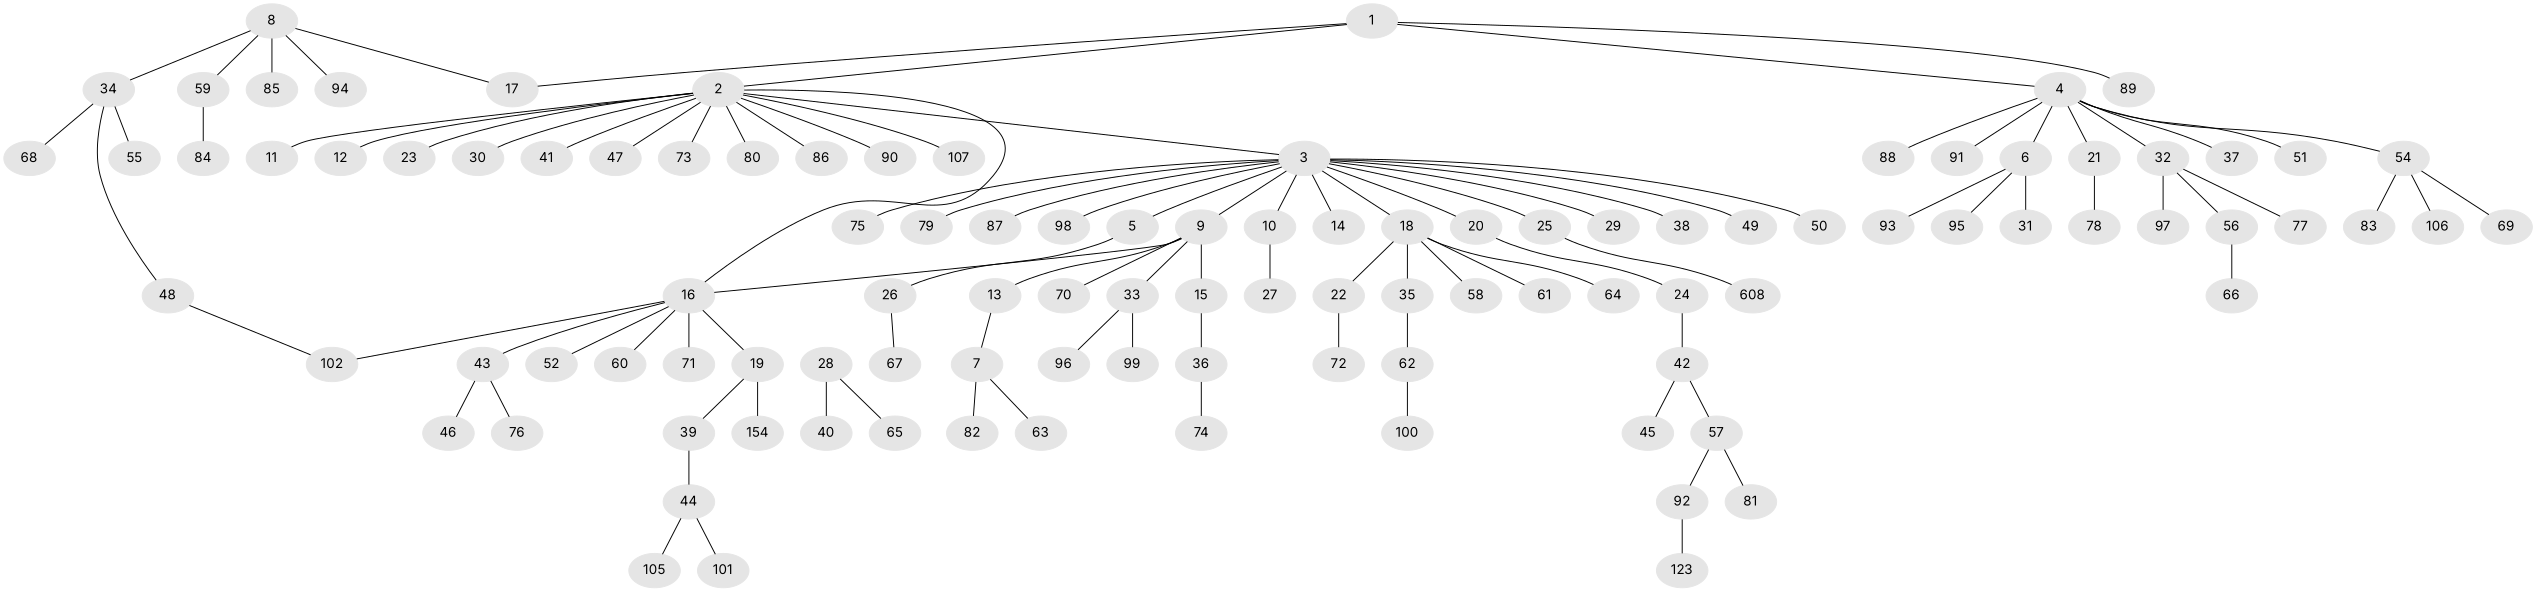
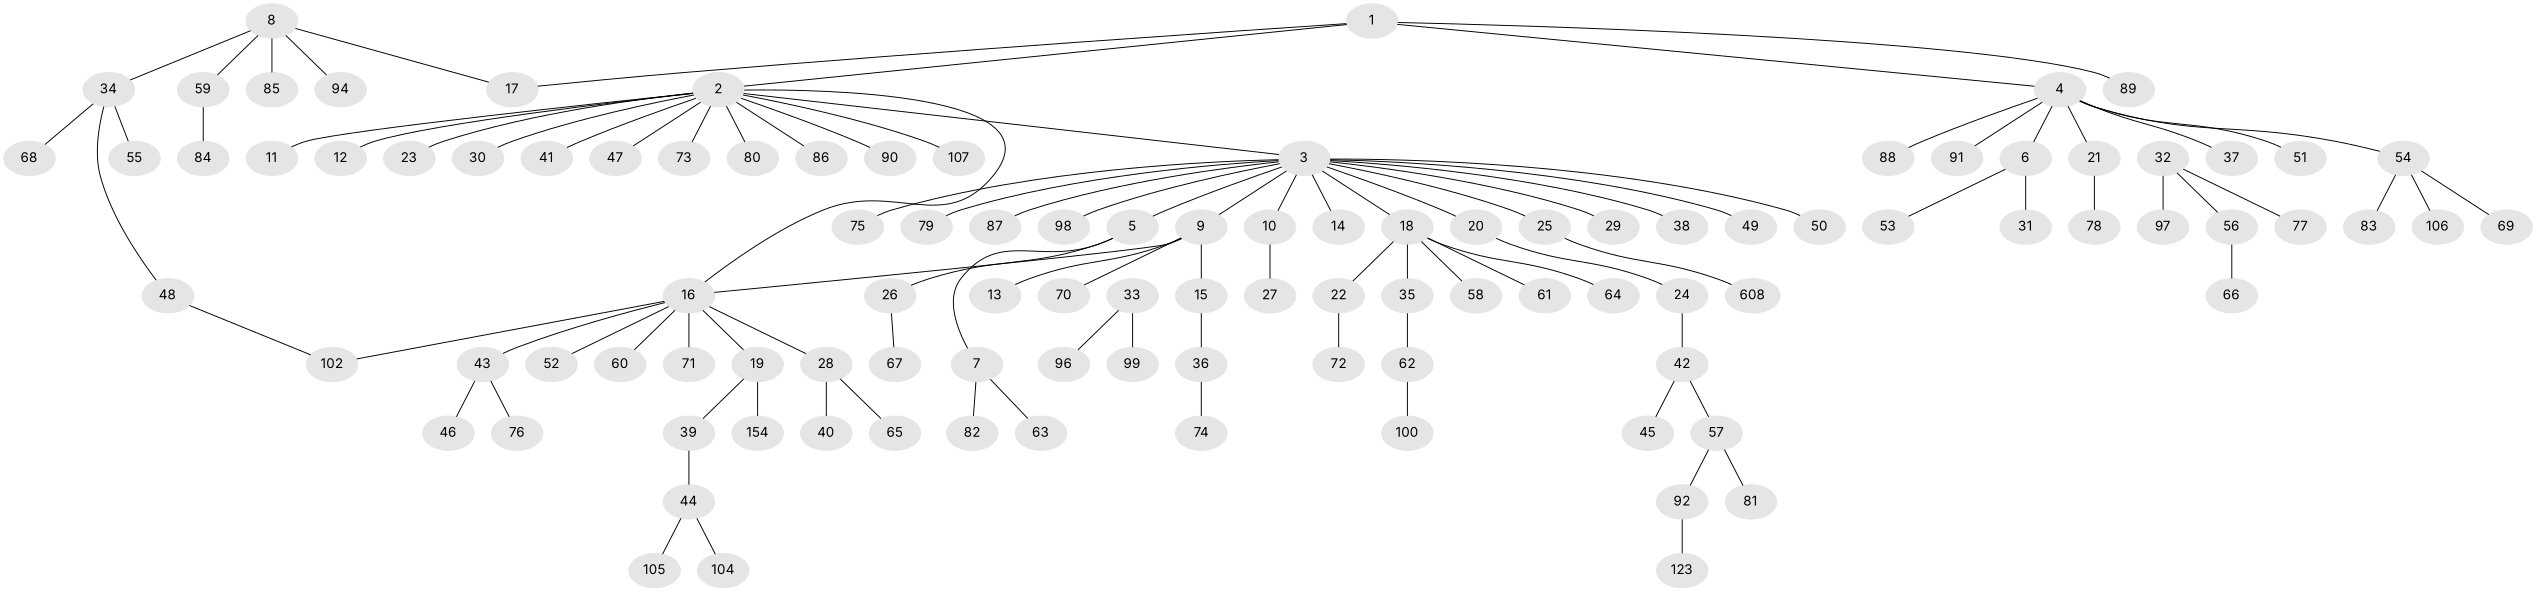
edge "4" -- "32": removed
node "93": label "93" -> "53"
node "95": removed
edge "9" -- "33": removed
edge "16" -- "28": added
edge "13" -- "7": now "5" -- "7"
node "101": label "101" -> "104"
